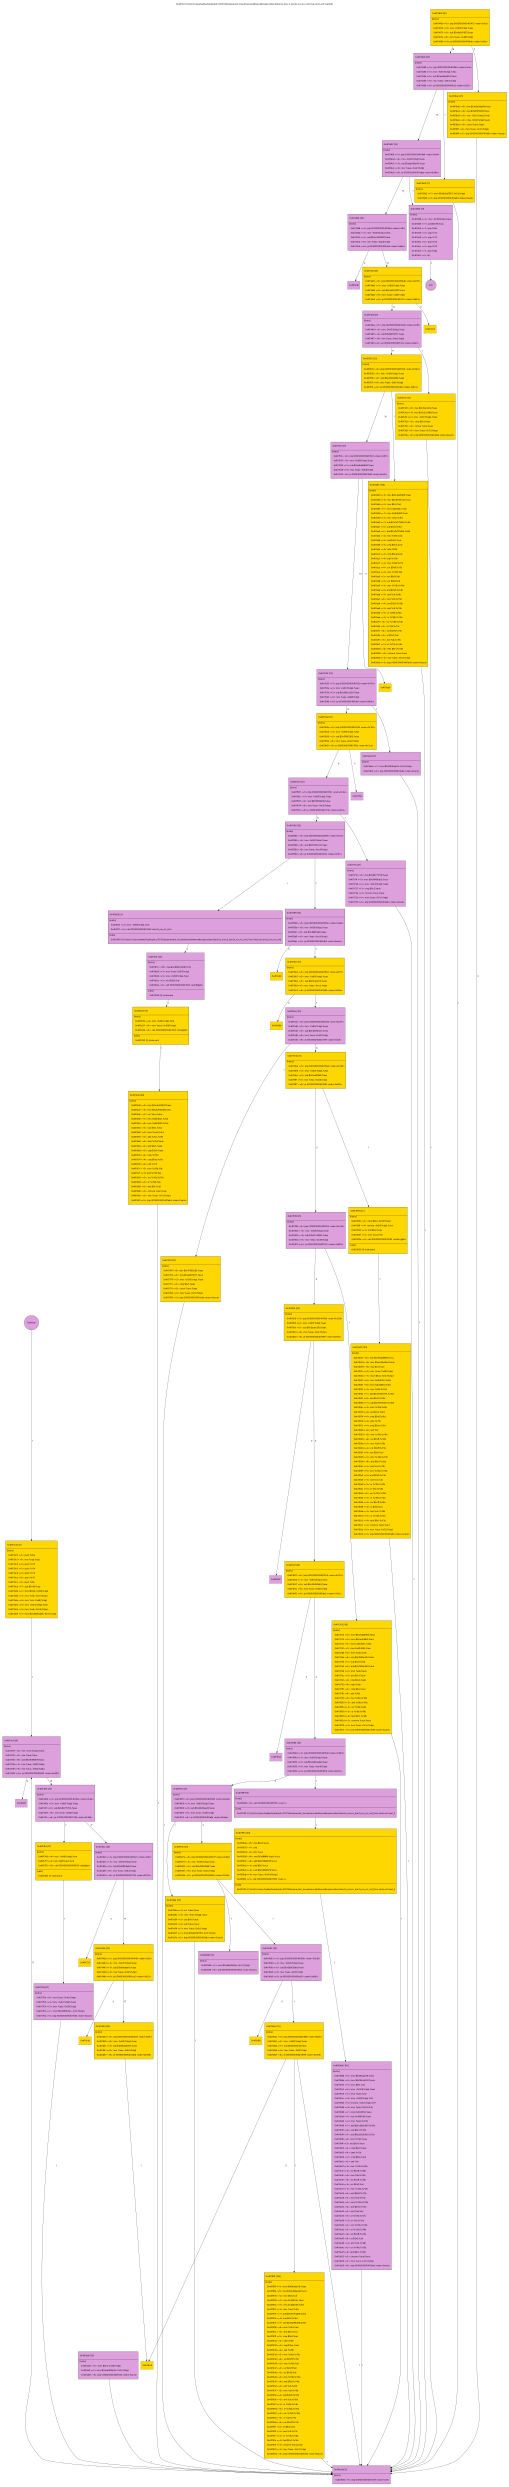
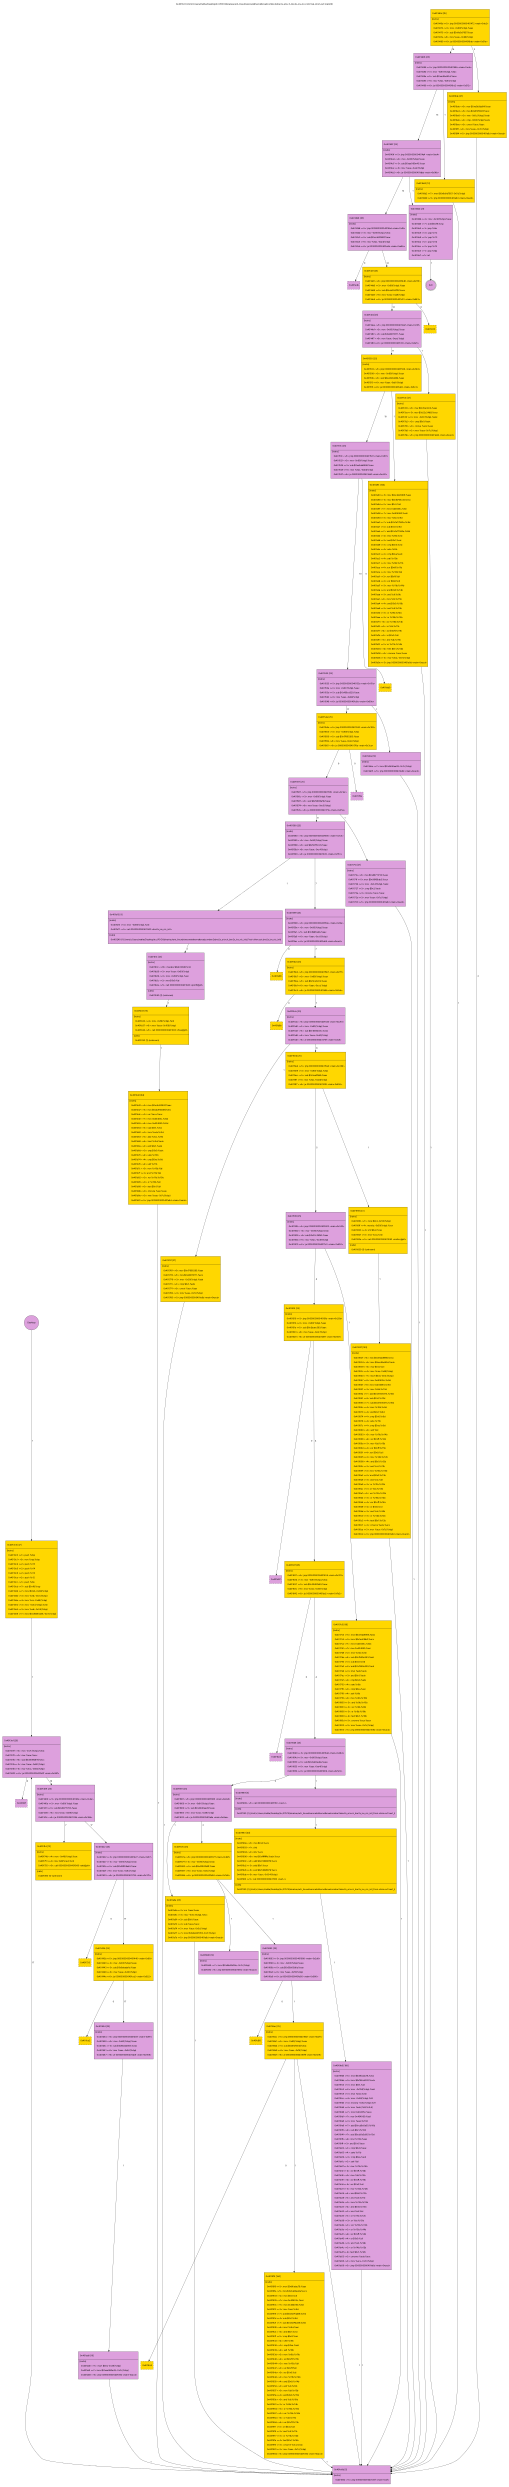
node "0x40175a [21]": removed
node "0x401454 [25]": fillcolor gold -> plum
edge "0x401454 [25]" -> "0x4016c5": now "0x401454 [25]" -> "0x401da8 [19]"
